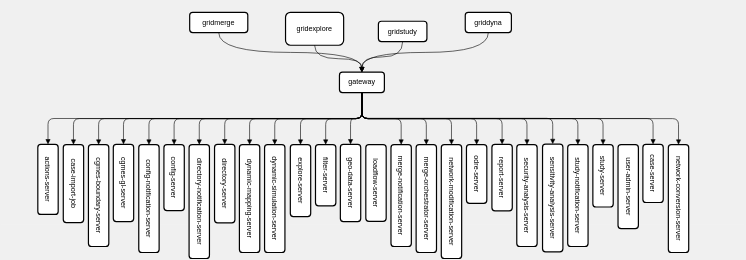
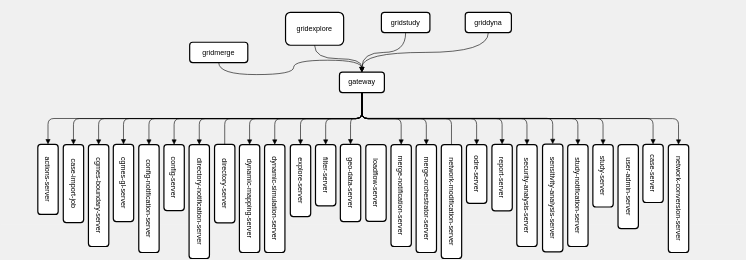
node "gridmerge": moved (218, 23) -> (218, 53)
node "gridstudy": moved (403, 32) -> (406, 23)
edge "gateway" -> "directory-server": arrowhead block -> none
edge "gateway" -> "network-modification-server": arrowhead block -> none
